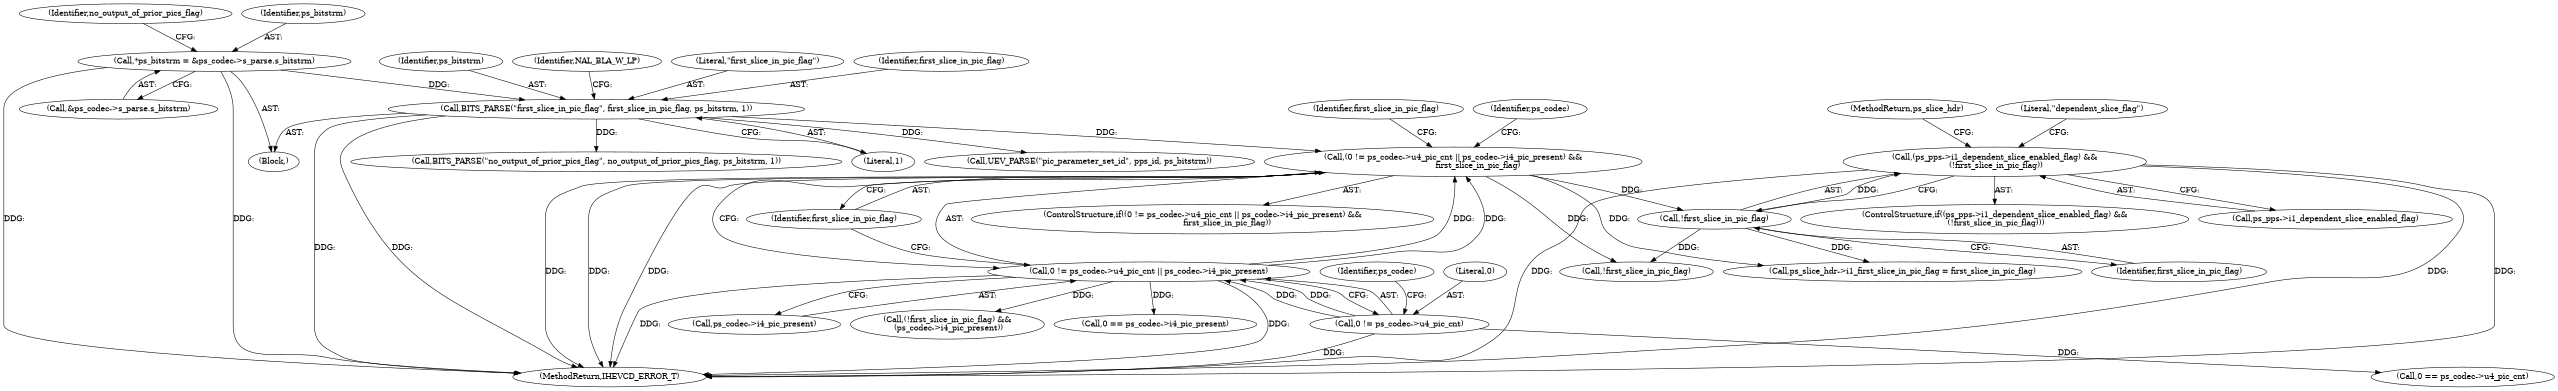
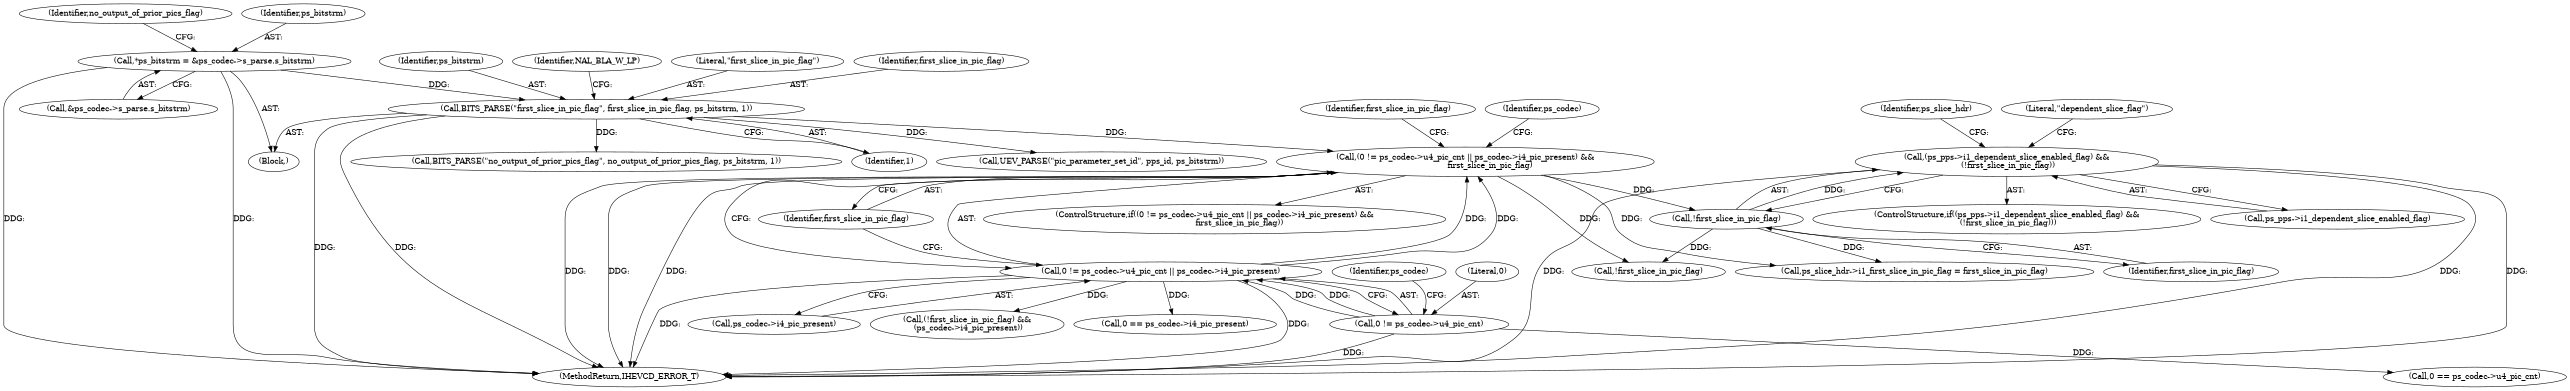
node "(MethodReturn,ps_slice_hdr)": label "(MethodReturn,ps_slice_hdr)" -> "(Identifier,ps_slice_hdr)"
node "(Literal,1)": label "(Literal,1)" -> "(Identifier,1)"
